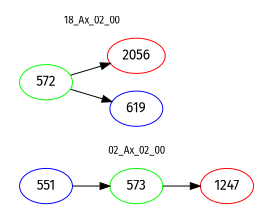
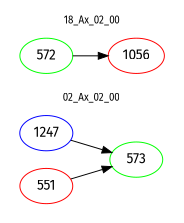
node "2056": label "2056" -> "1056"
node "619": removed
node "551": color blue -> red
edge "573" -> "1247": reversed
node "1247": color red -> blue
